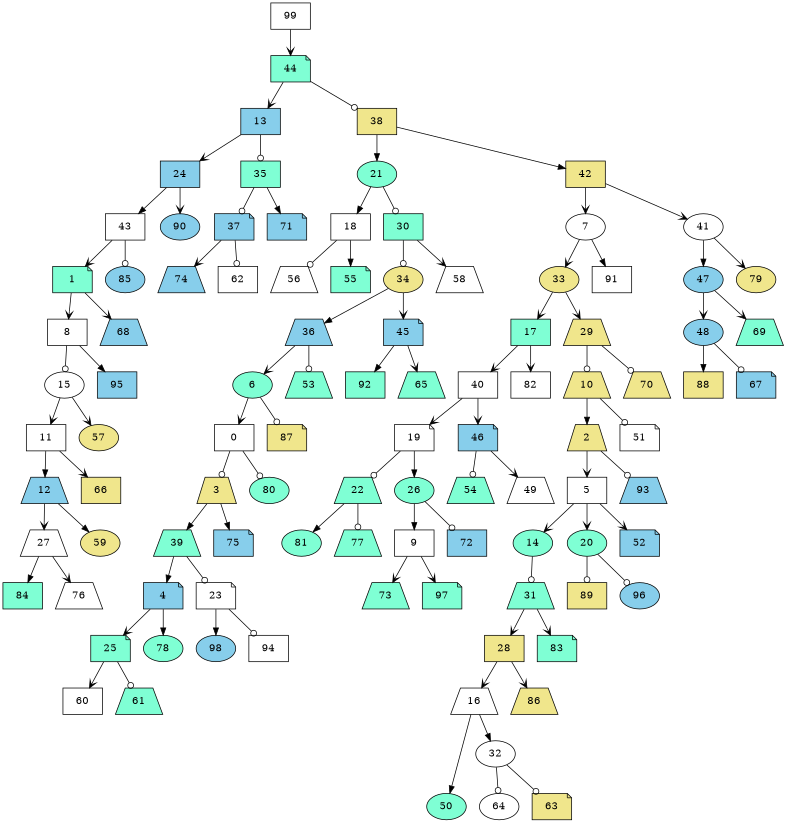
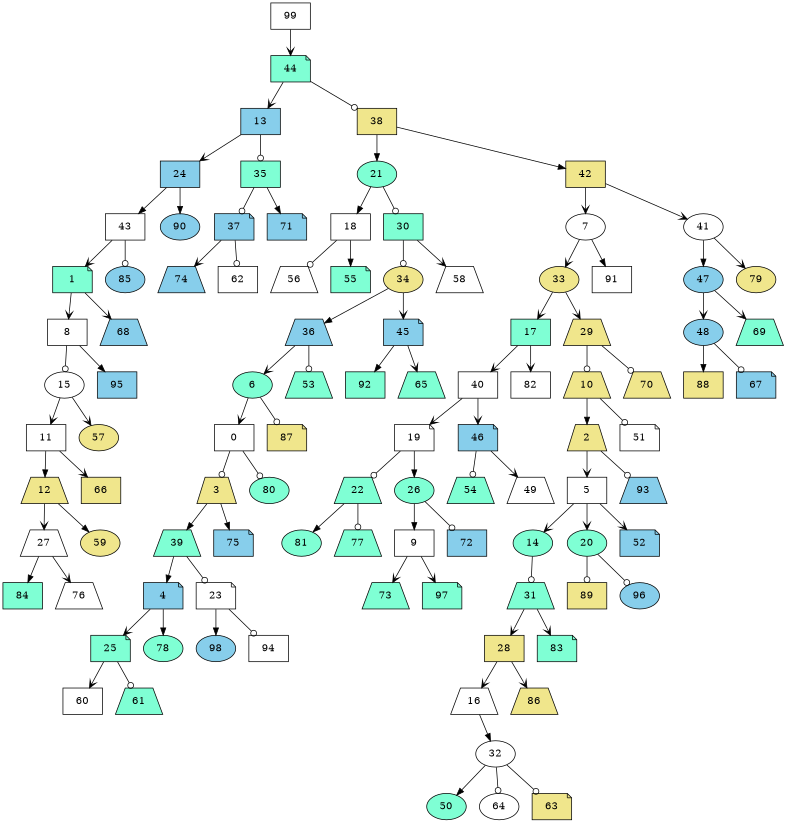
edge "24" -> "90": arrowhead vee -> normal
node "12": fillcolor skyblue -> khaki
edge "16" -> "50": now "32" -> "50"
